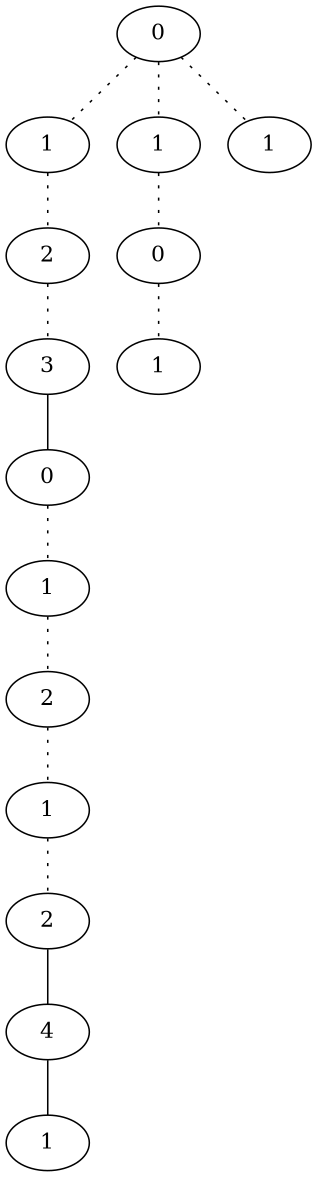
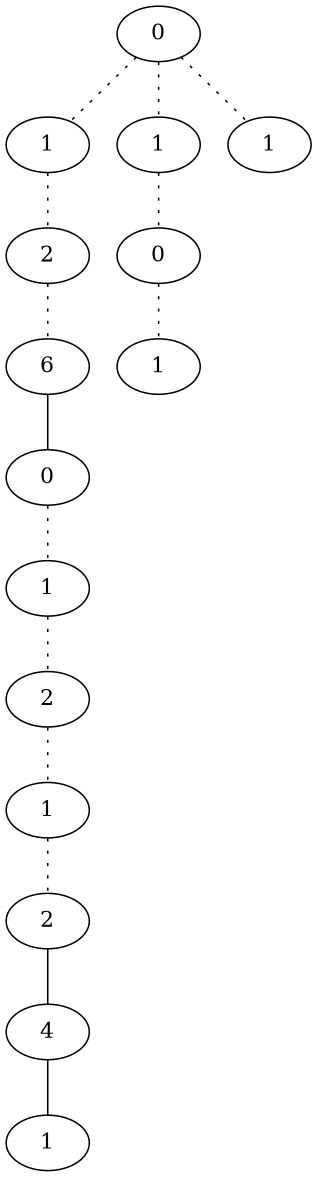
node "3": label "3" -> "6"
